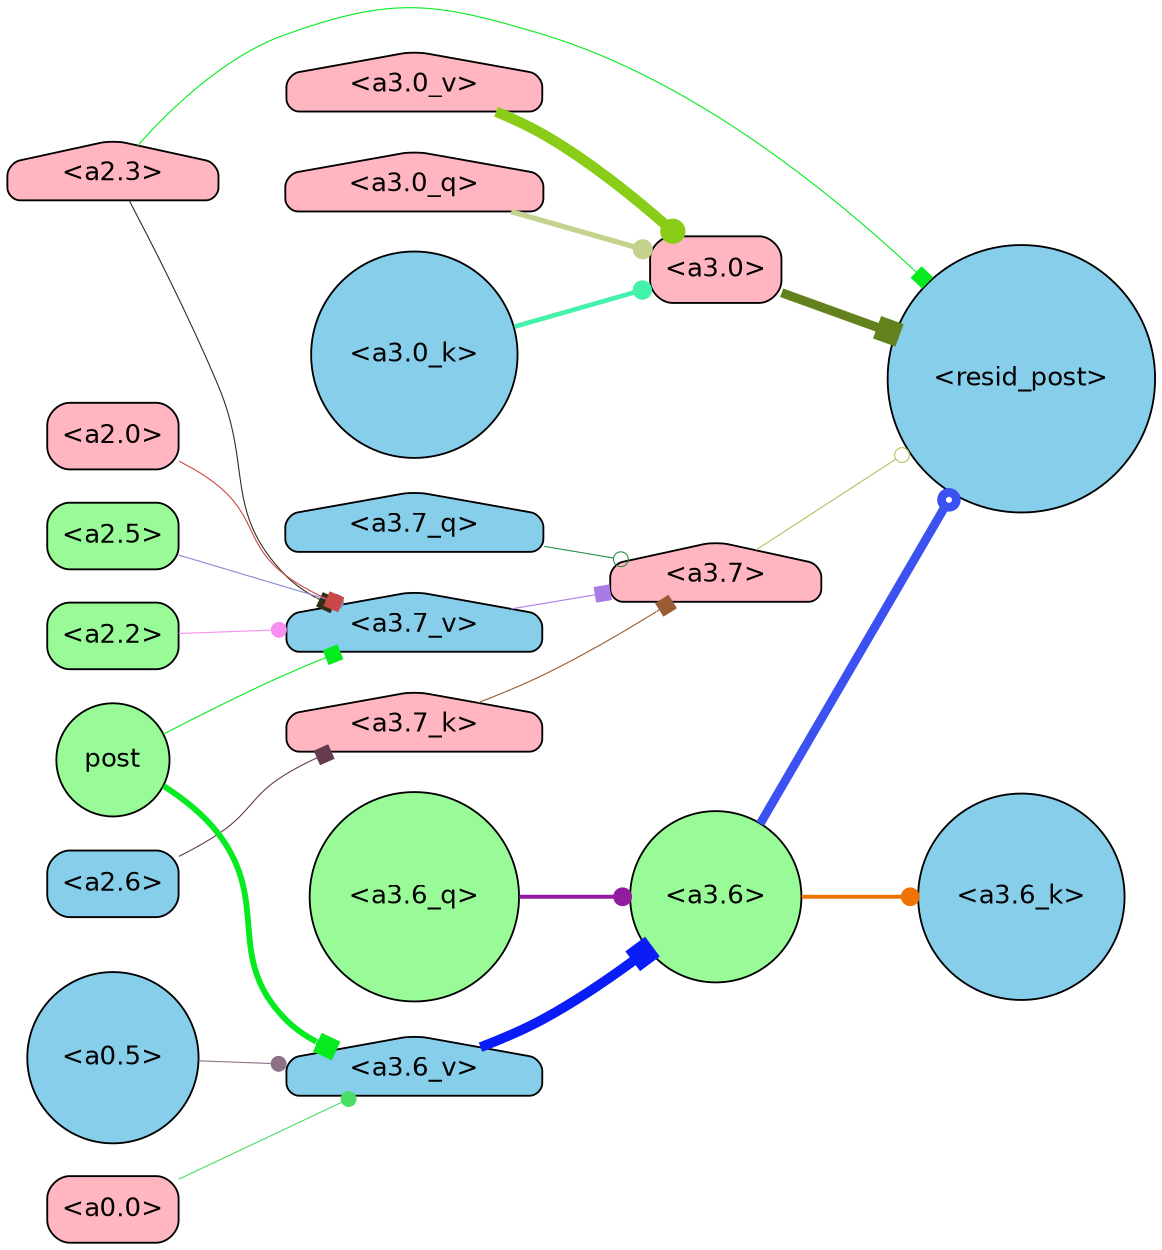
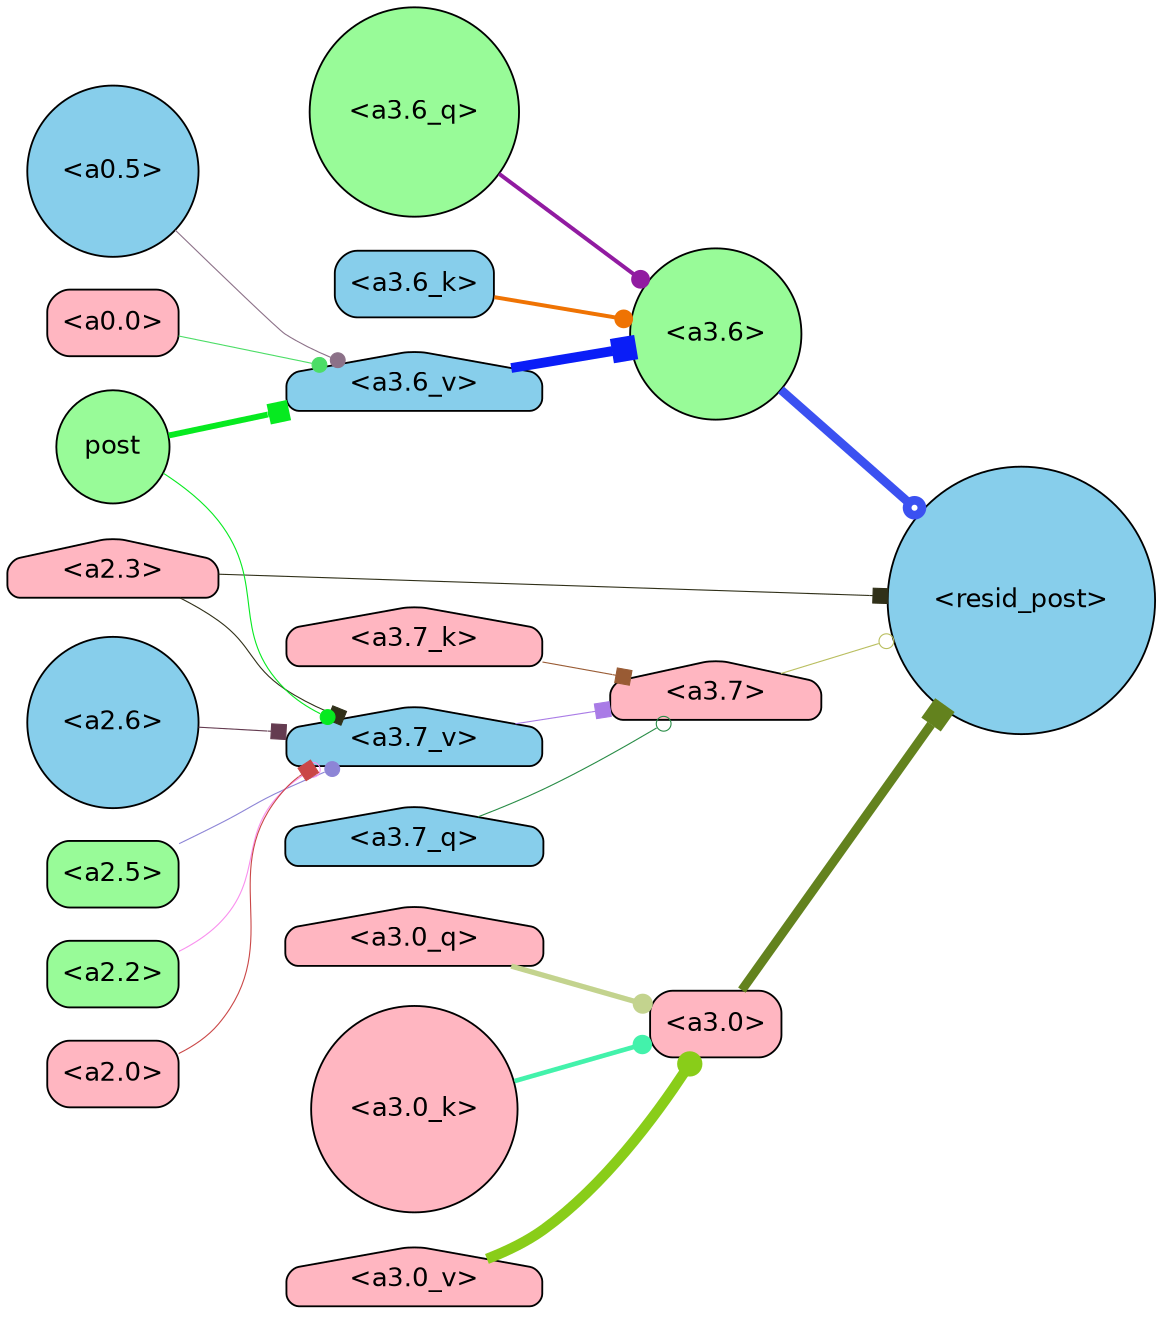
edge "<a2.3>" -> "<resid_post>": color #06ea20 -> #303019
node "<a3.0_k>": fillcolor skyblue -> lightpink
edge "<a2.2>" -> "<a3.7_v>": arrowhead dot -> odot
edge "post" -> "<a3.7_v>": arrowhead box -> dot
edge "<a2.6>" -> "<a3.7_k>": now "<a2.6>" -> "<a3.7_v>"
node "<a2.6>": shape box -> circle
edge "<a3.6>" -> "<a3.6_k>": reversed
node "<a3.6_k>": shape circle -> box
